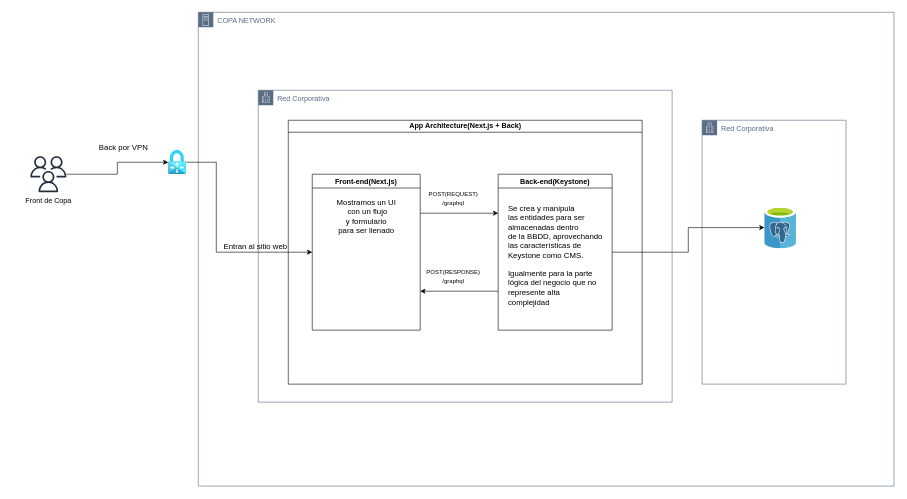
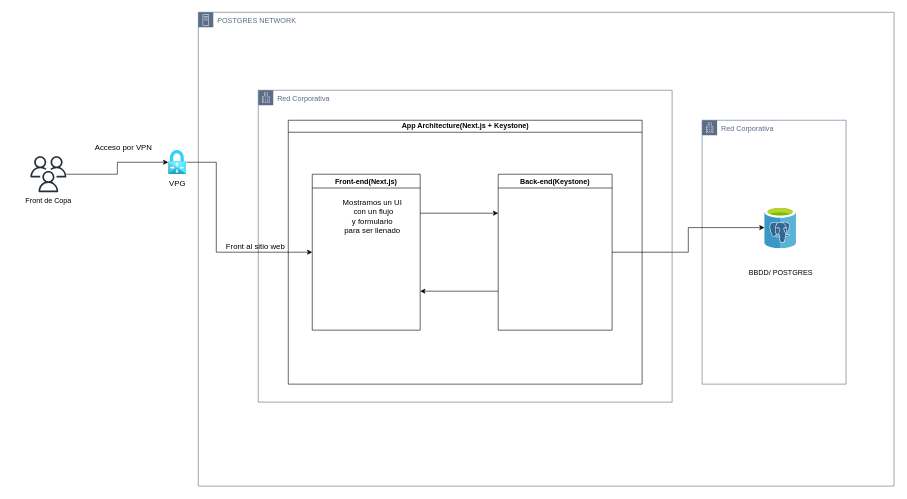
node "COPA NETWORK": label "COPA NETWORK" -> "POSTGRES NETWORK"
node "App Architecture(Next.js + Back)": label "App Architecture(Next.js + Back)" -> "App Architecture(Next.js + Keystone)"
node "Back por VPN": label "Back por VPN" -> "Acceso por VPN"
node "VPG": added
node "POST(REQUEST) /graphql": removed
node "Mostramos un UI con un flujo y formulario para ser llenado": moved (366, 216) -> (372, 216)
node "Entran al sitio web": label "Entran al sitio web" -> "Front al sitio web"
node "Se crea y manipula las entidades para ser almacenadas dentro de la BBDD, aprovechando las características de Keystone como CMS. Igualmente para la parte lógica del negocio que no represente alta complejidad": removed
node "BBDD/ POSTGRES": added
node "POST(RESPONSE) /graphql": removed
